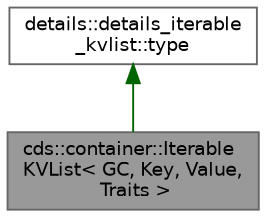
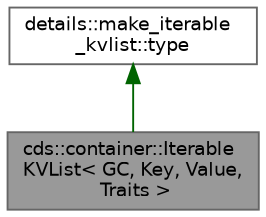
node "details::details_iterable _kvlist::type": label "details::details_iterable _kvlist::type" -> "details::make_iterable _kvlist::type"
